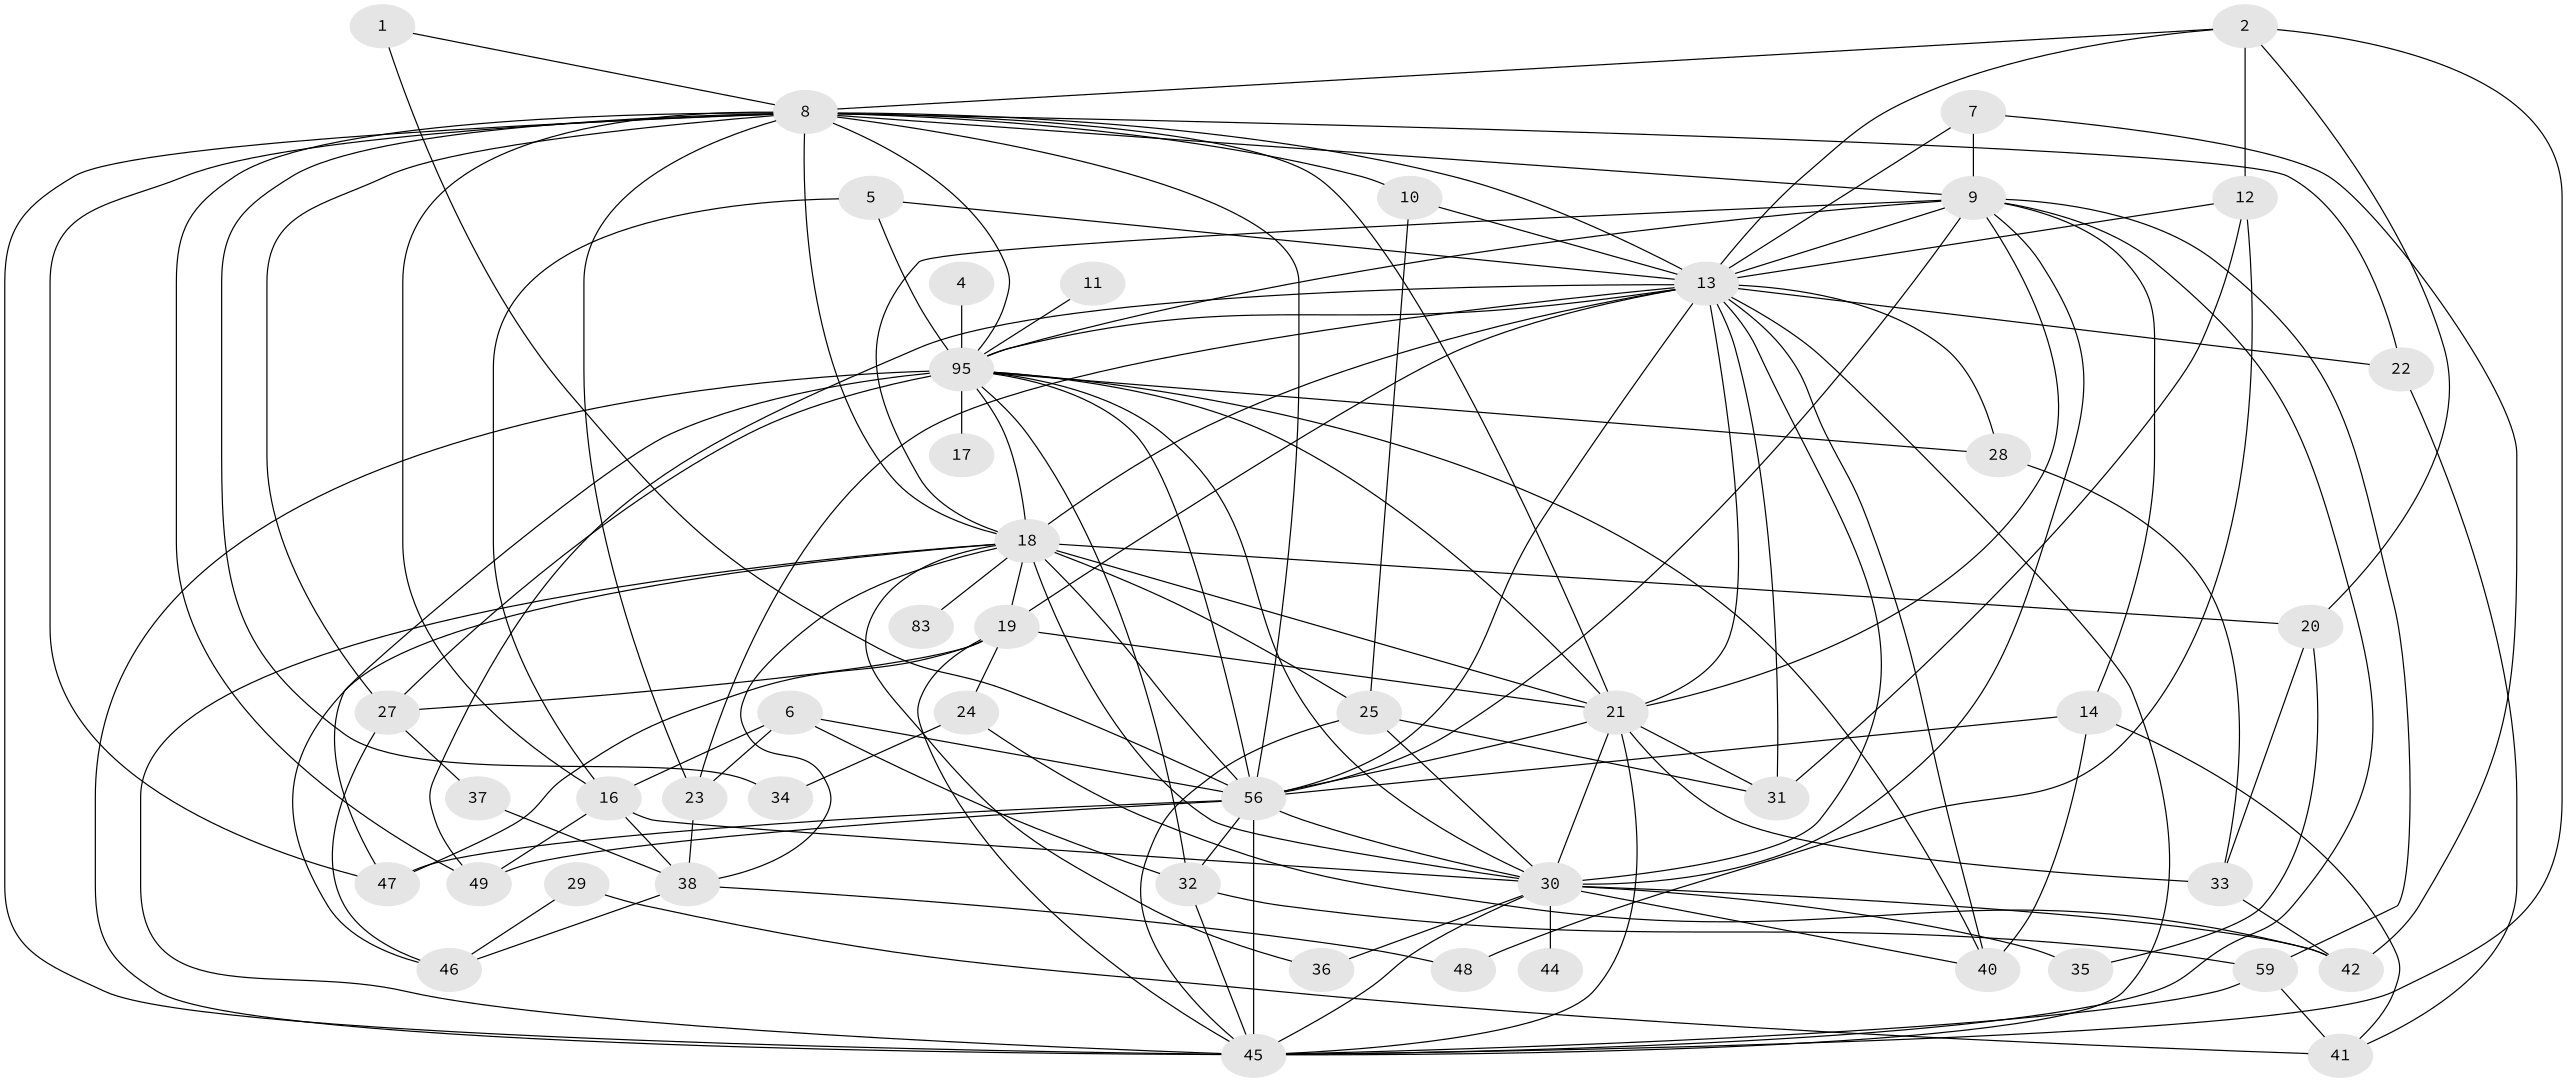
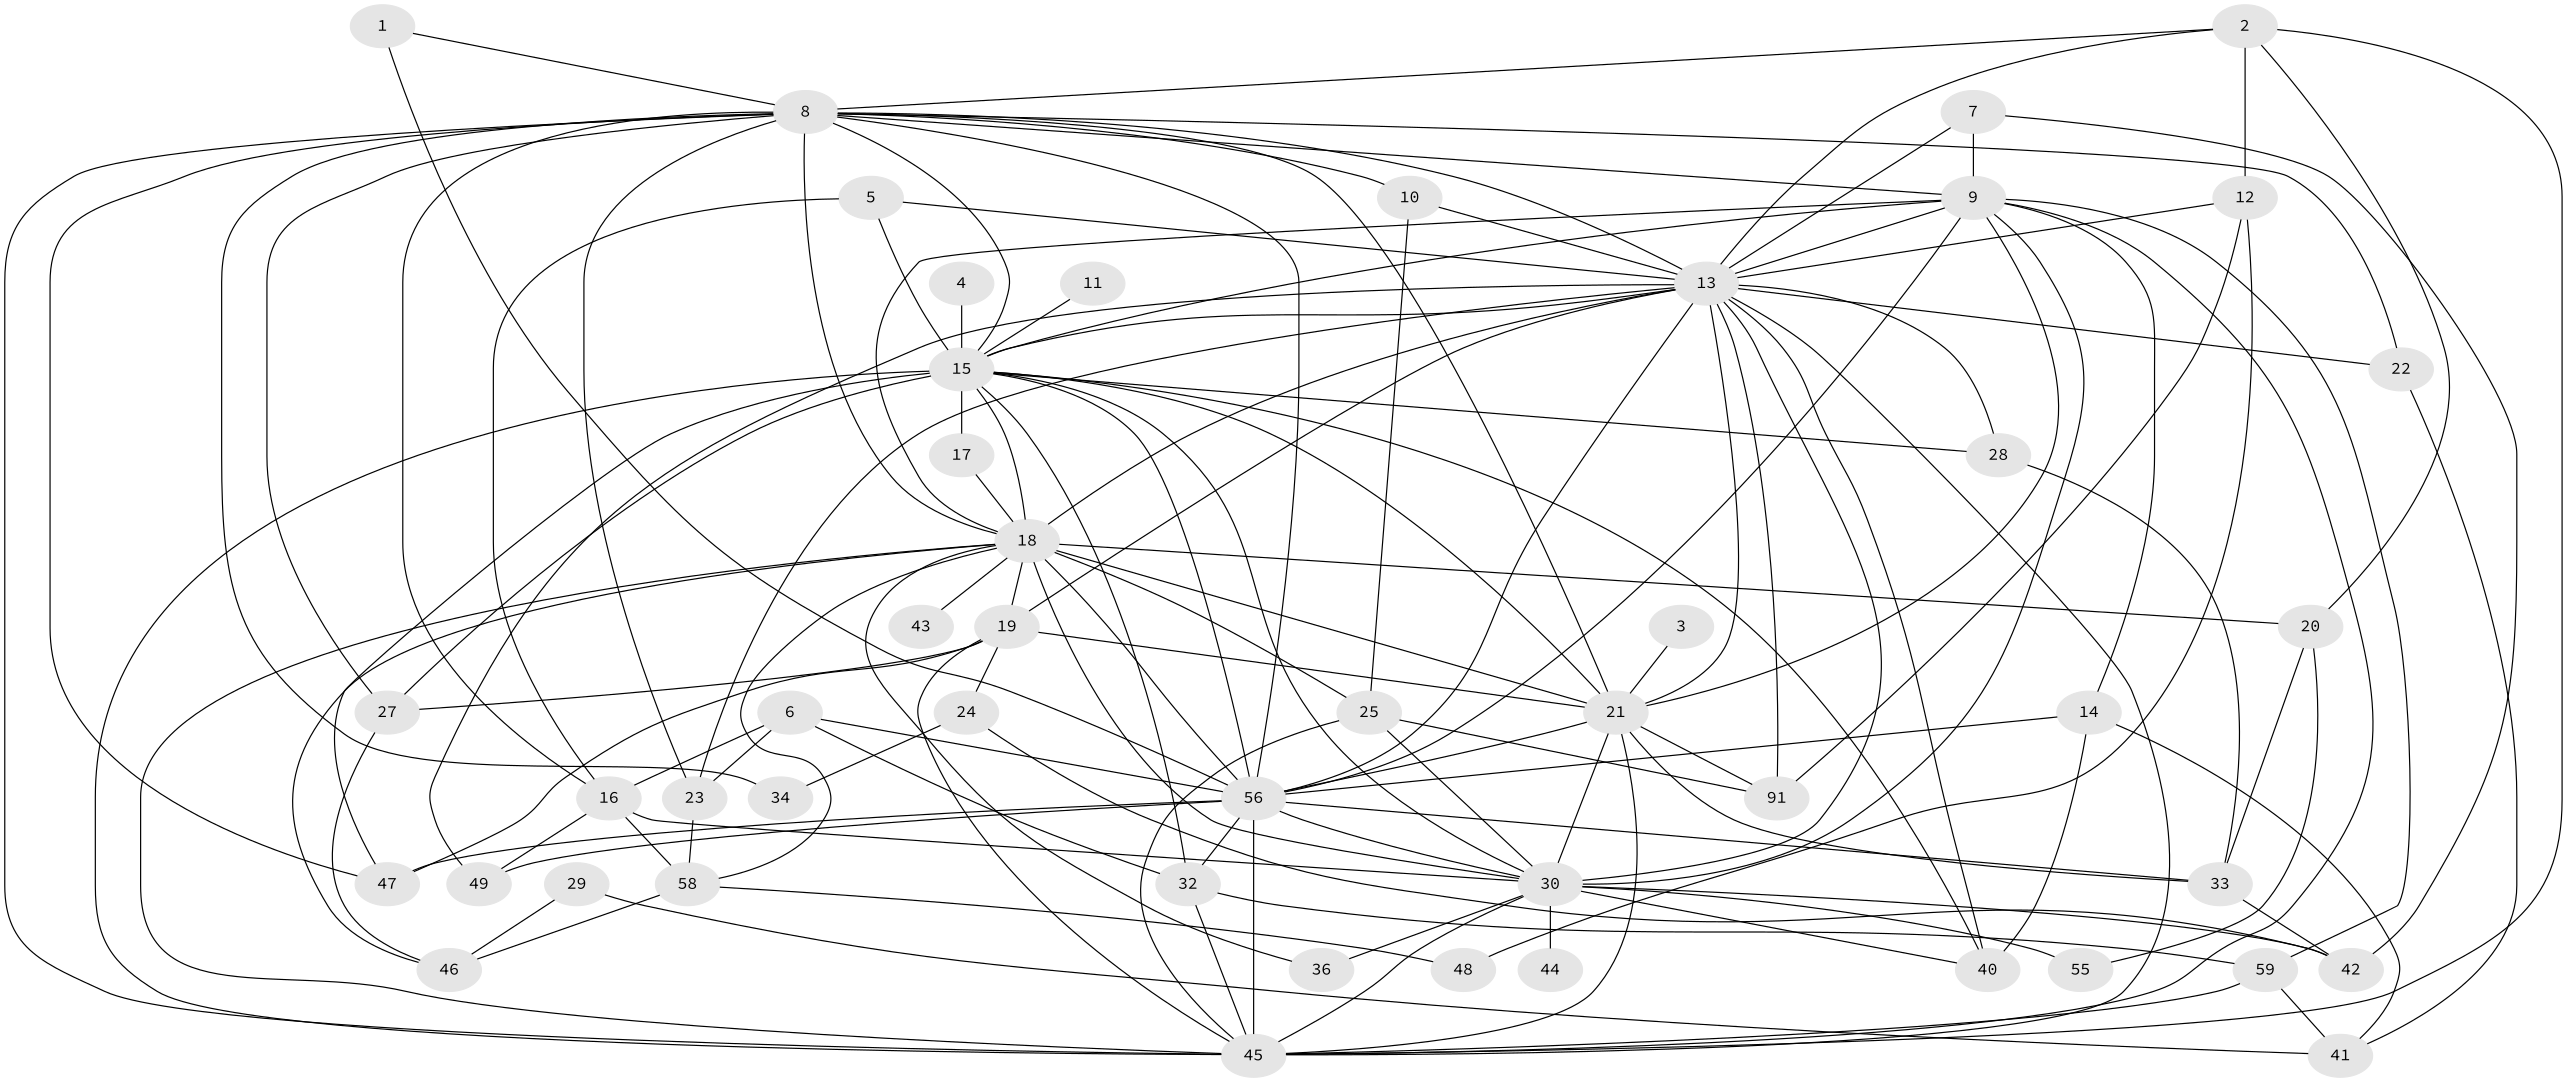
edge "8" -- "49": removed
node "95": label "95" -> "15"
edge "17" -- "18": added
node "83": label "83" -> "43"
node "3": added
node "37": removed
node "31": label "31" -> "91"
edge "56" -- "33": added
node "38": label "38" -> "58"
node "35": label "35" -> "55"
